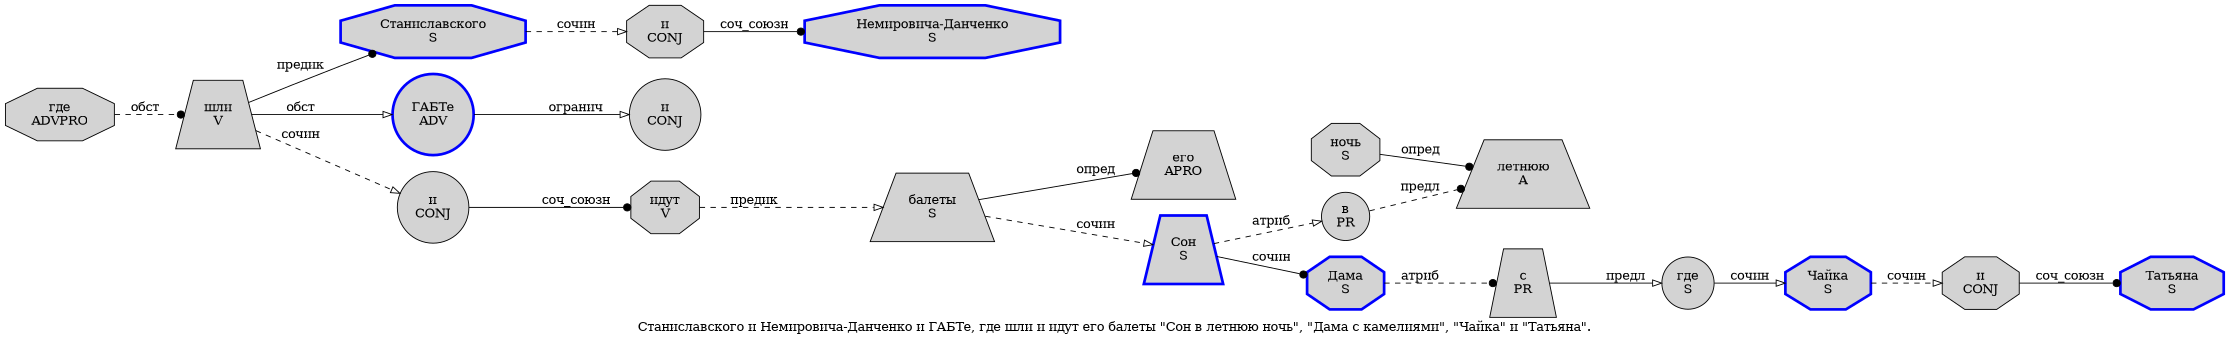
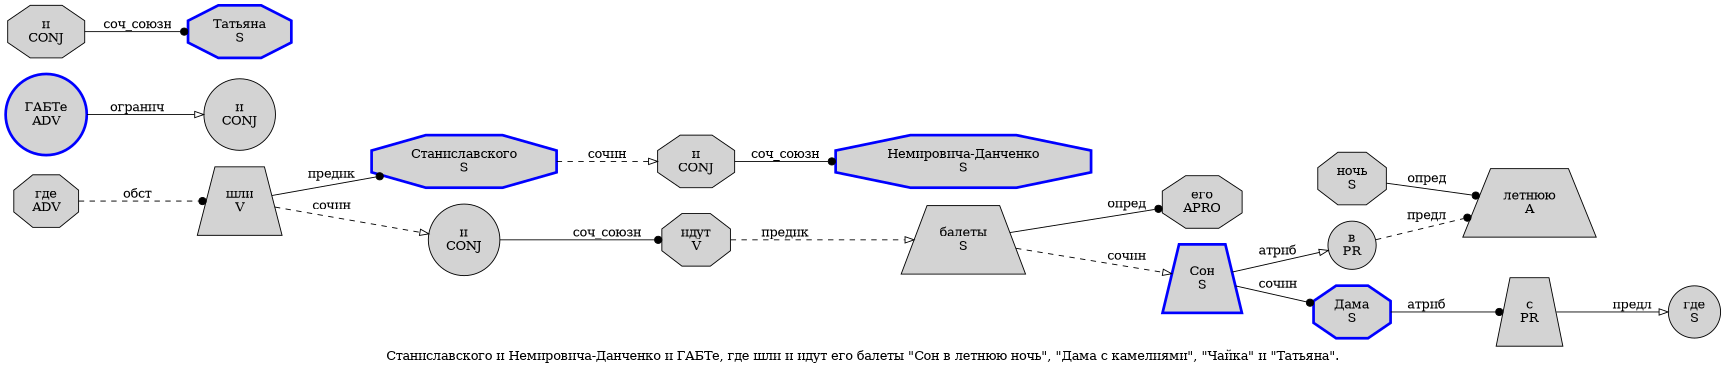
node "где ADVPRO": label "где ADVPRO" -> "где ADV"
edge "шли V" -> "ГАБТе ADV": removed, label "обст"
node "его APRO": shape trapezium -> octagon
edge "Сон S" -> "в PR": style dashed -> solid
edge "Дама S" -> "с PR": style dashed -> solid
node "Чайка S": removed
